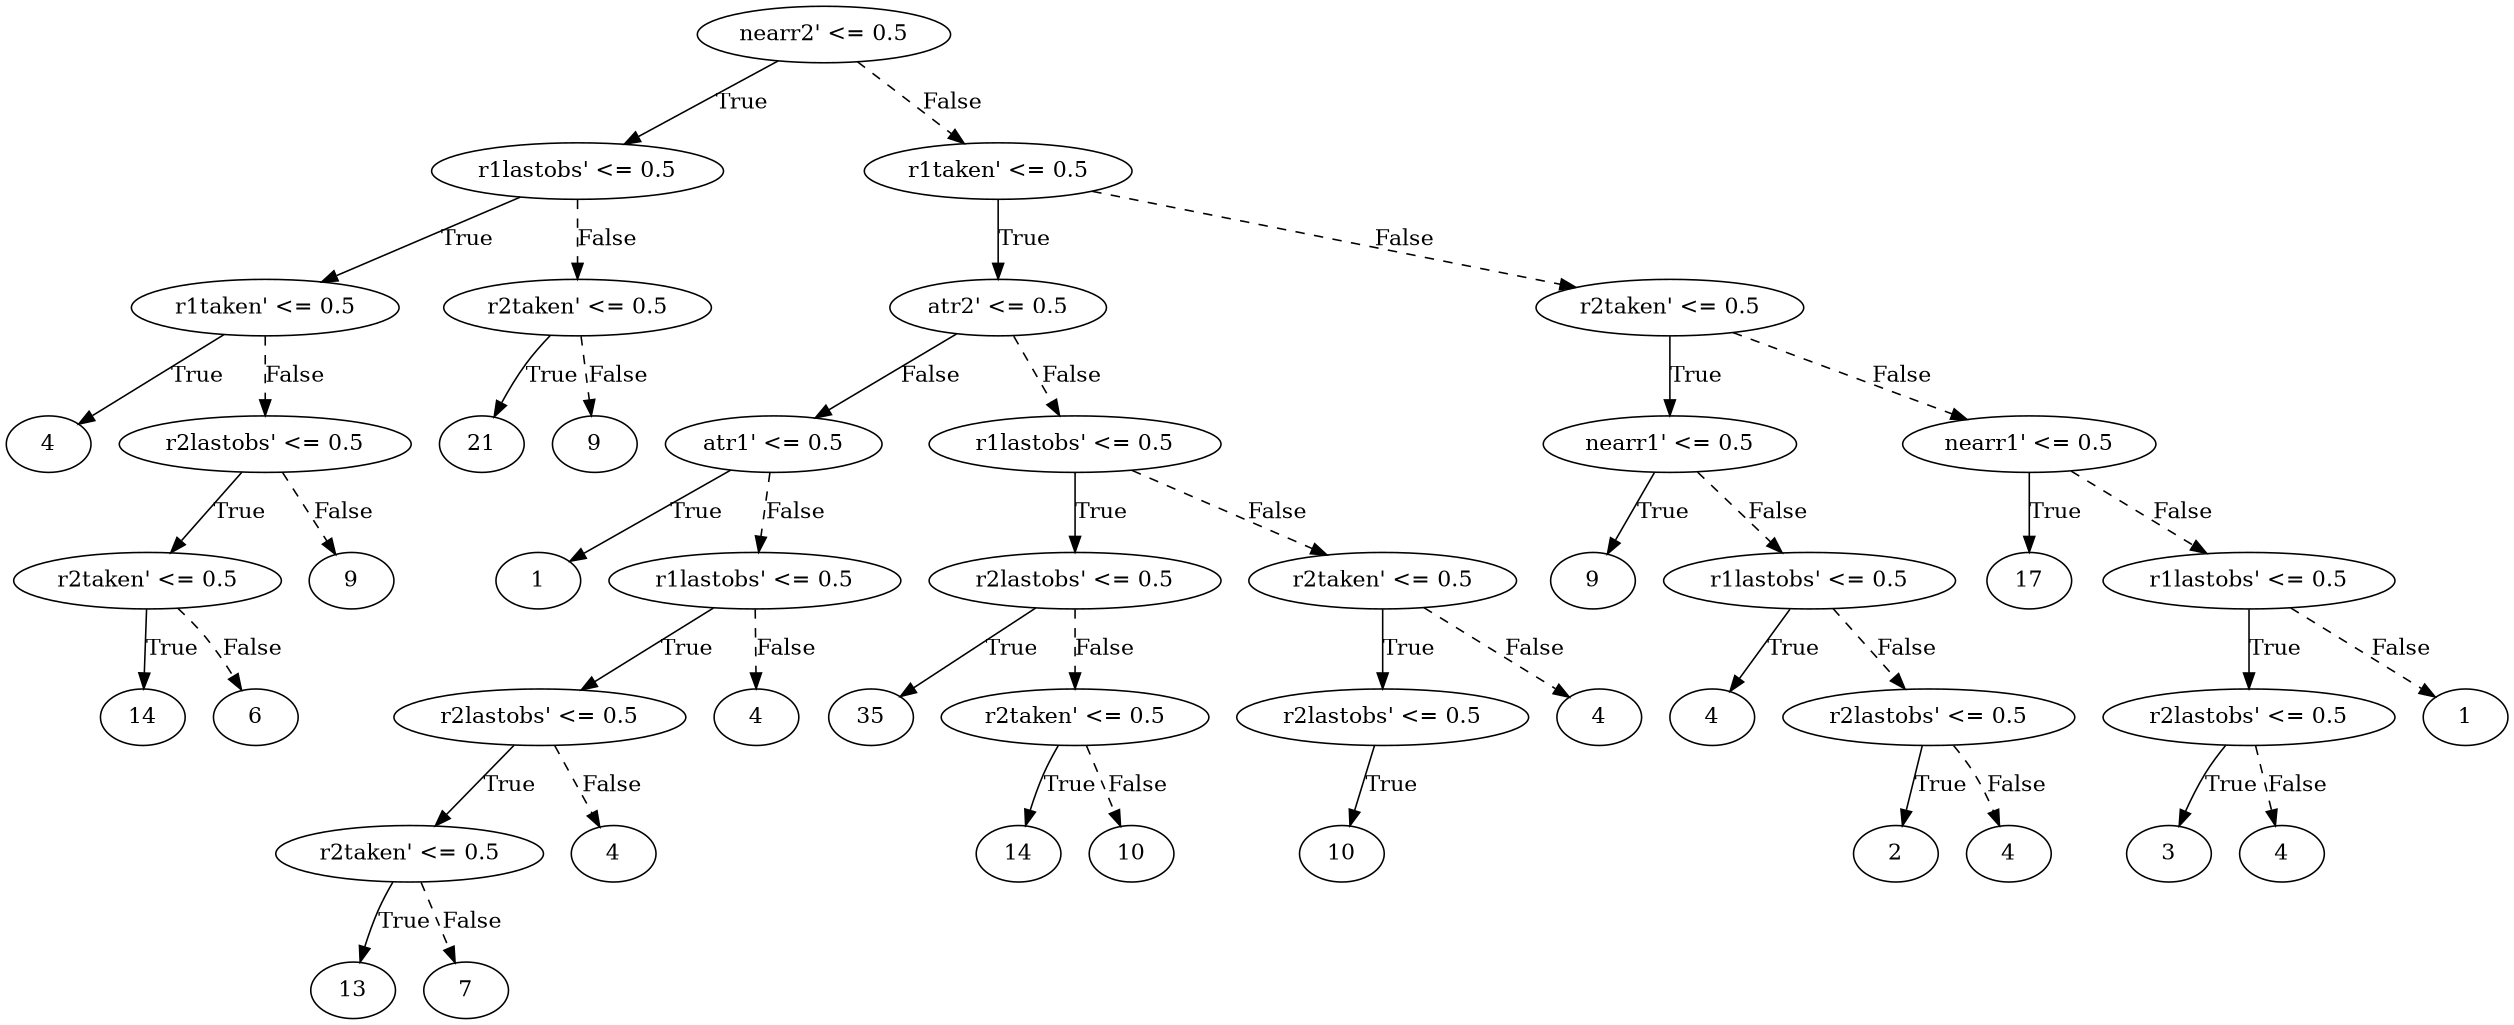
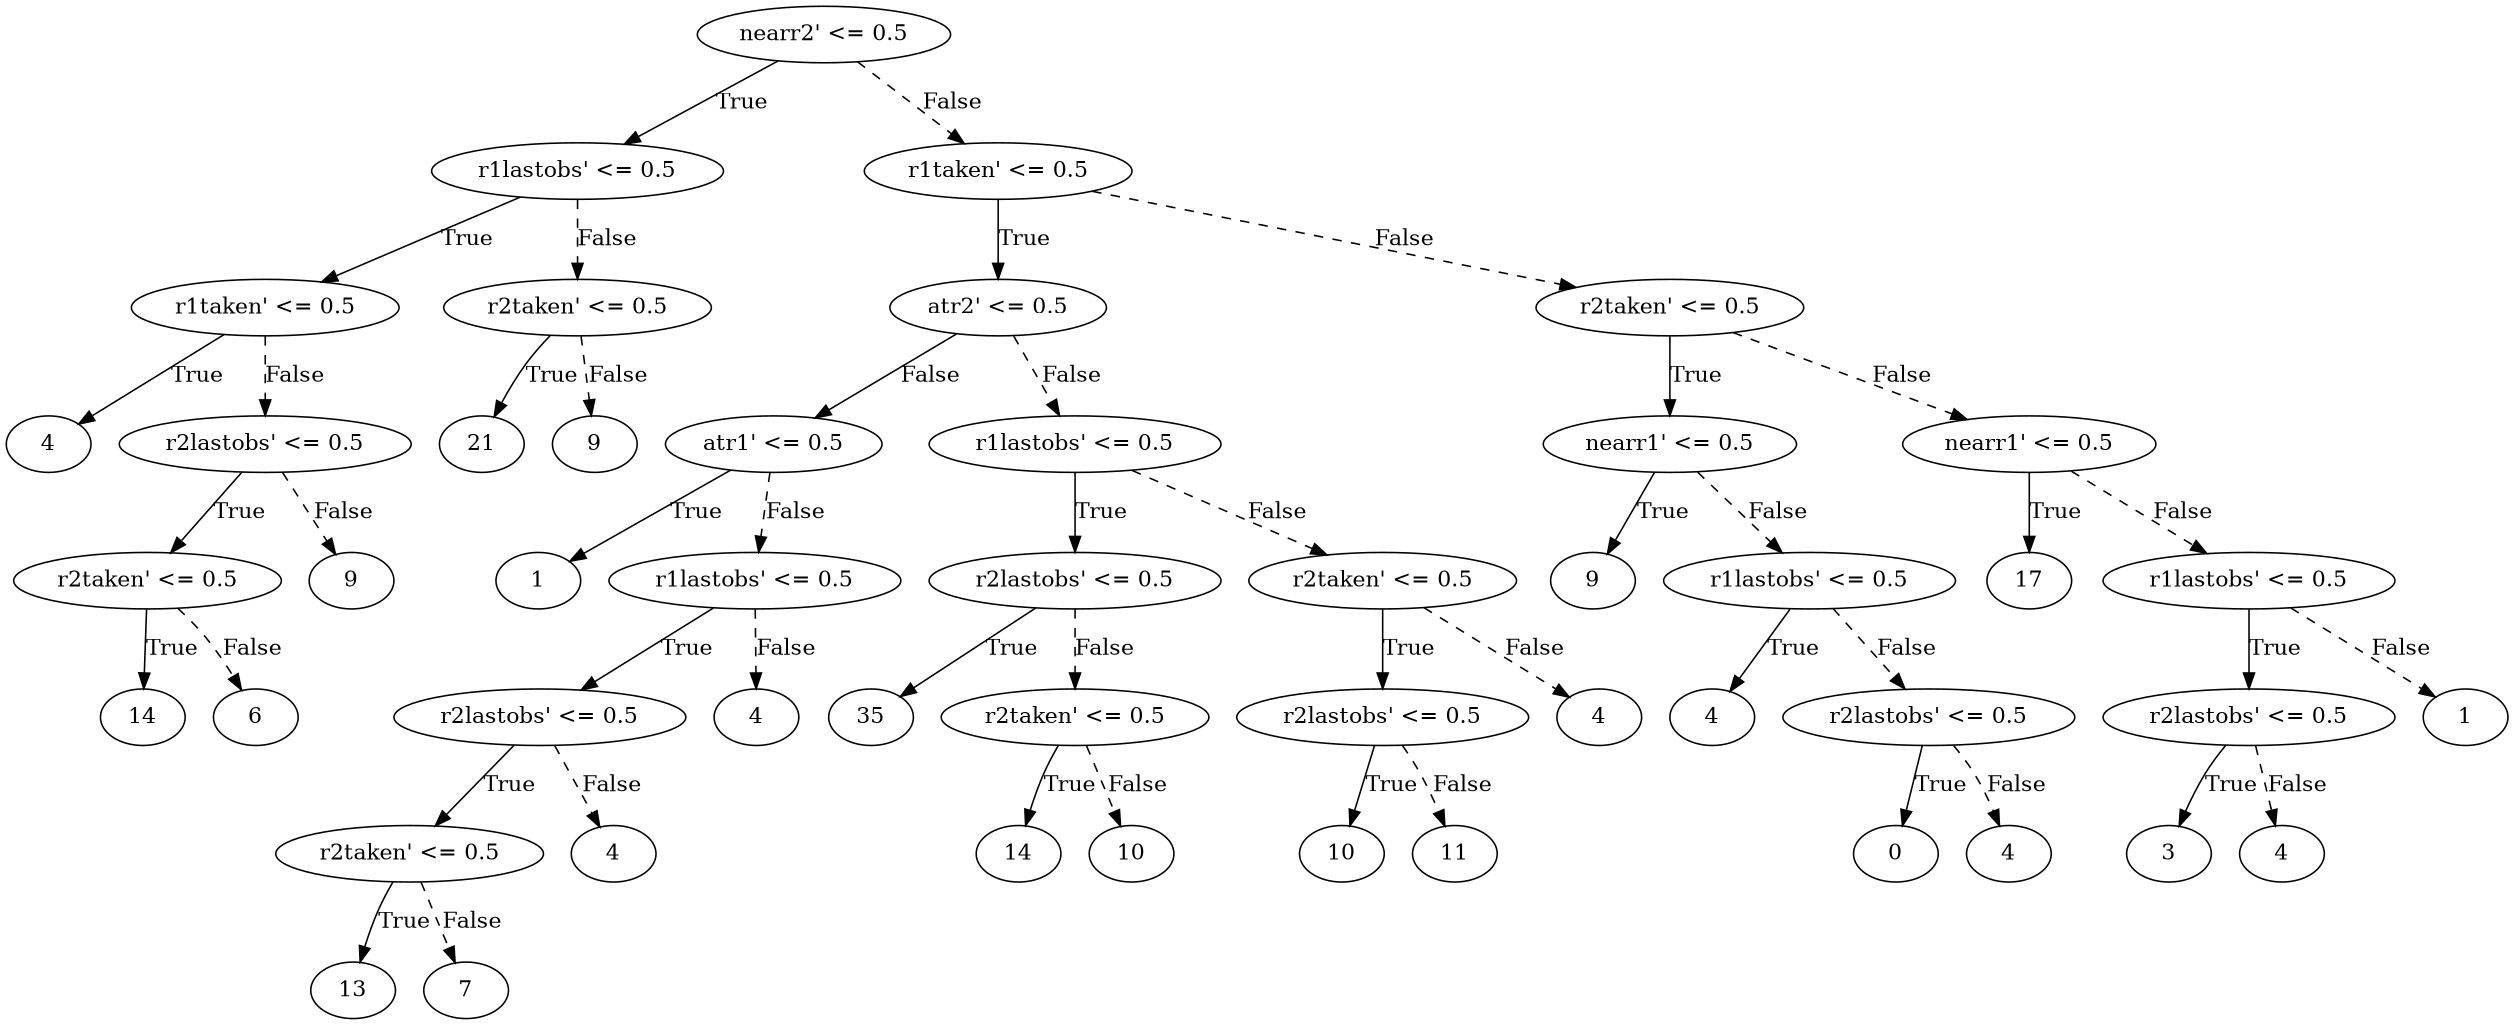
node "11": added
node "2": label "2" -> "0"
